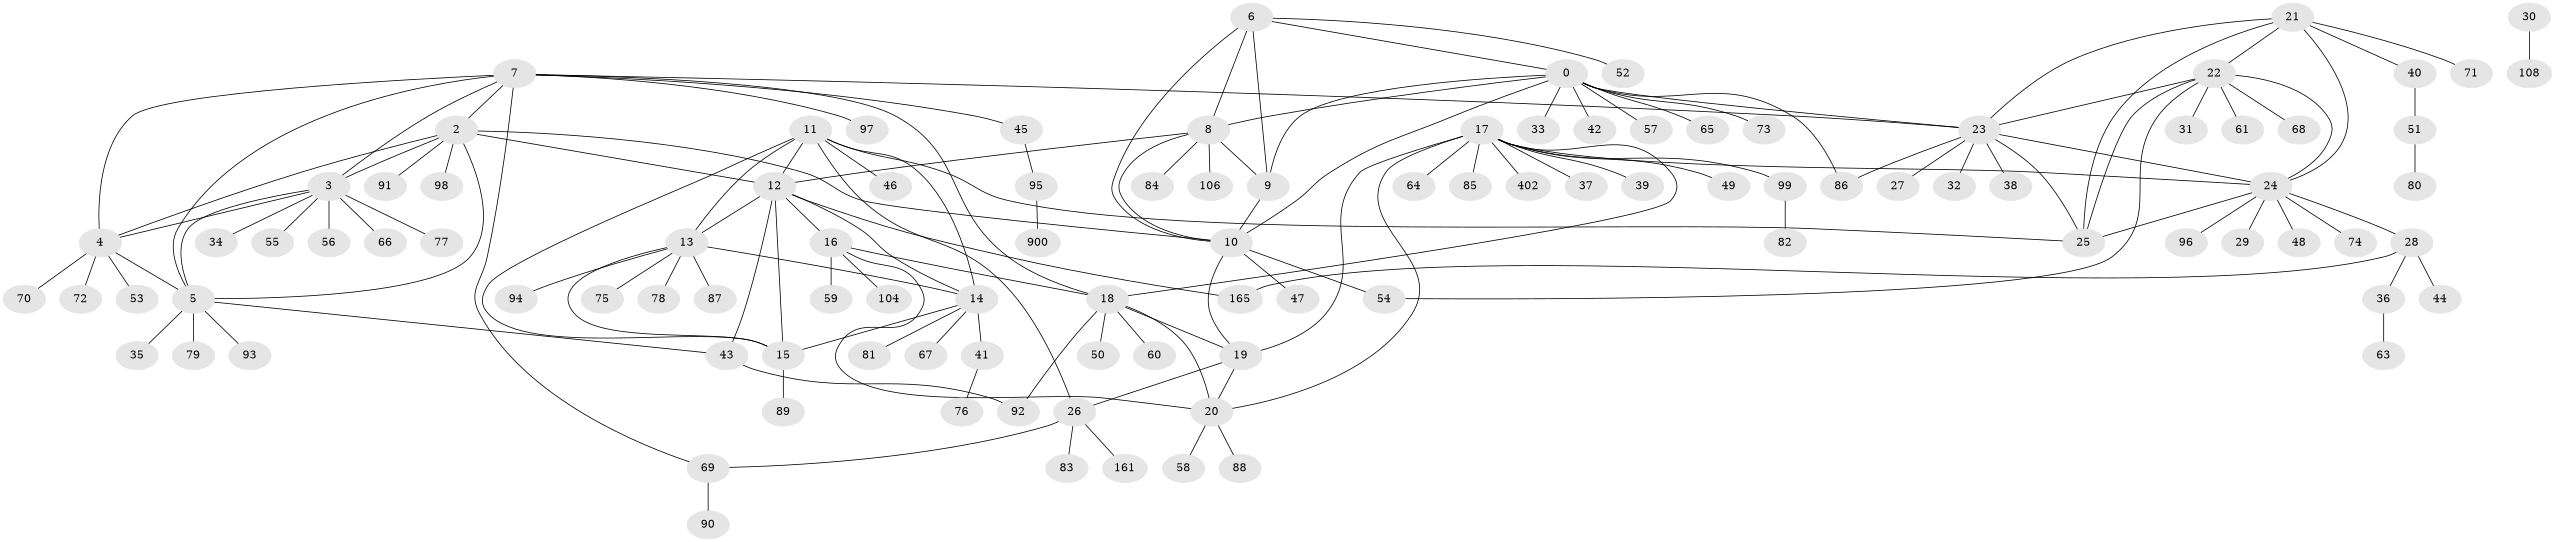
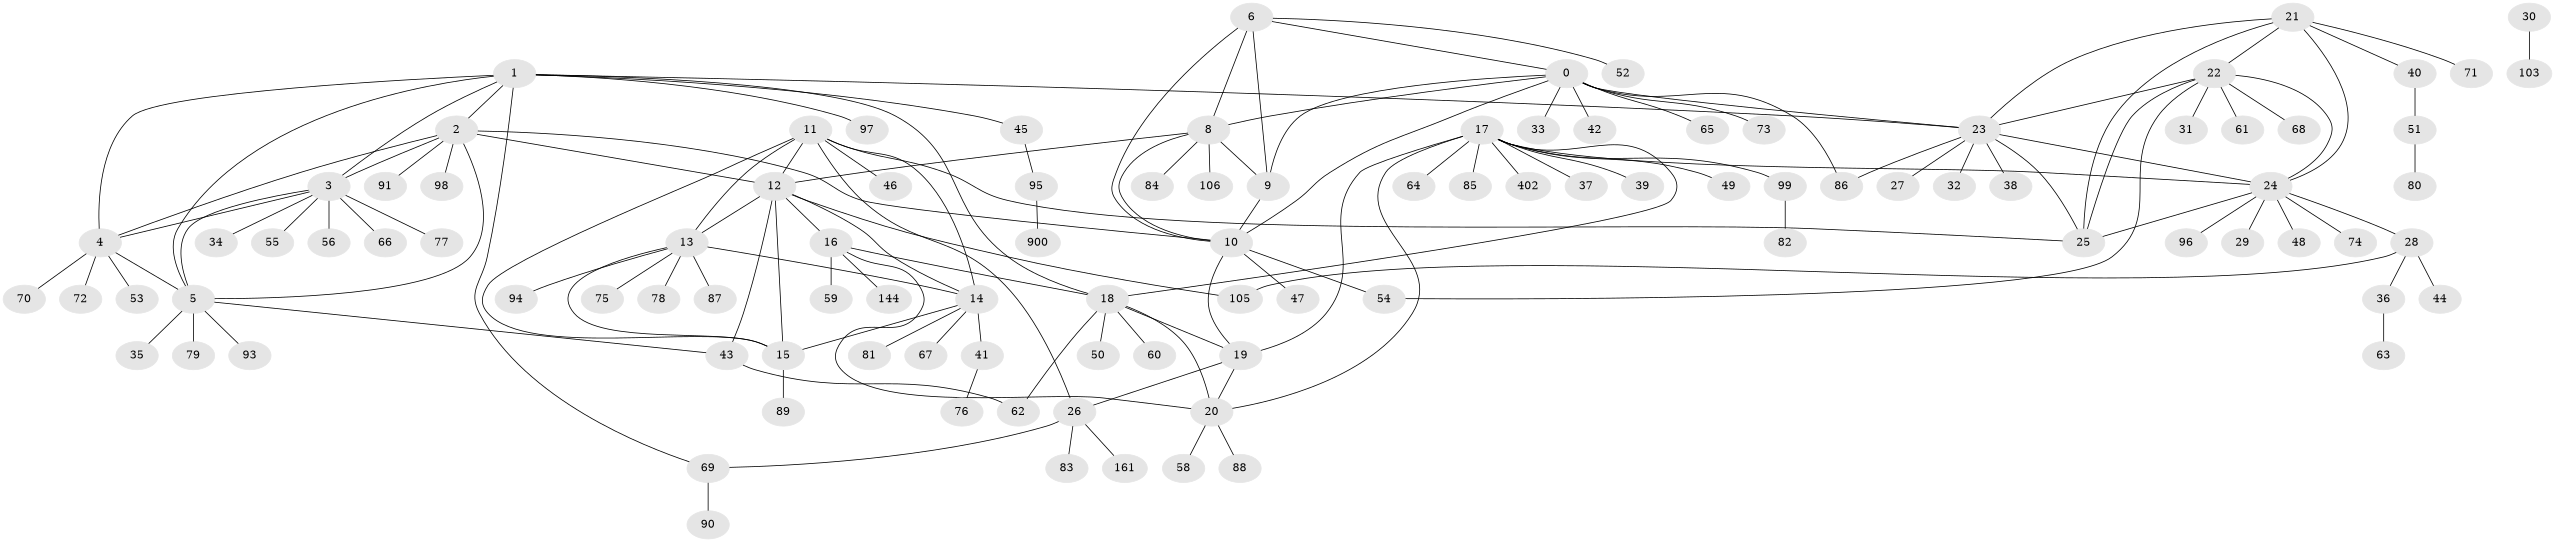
node "7": label "7" -> "1"
node "108": label "108" -> "103"
node "57": removed
node "104": label "104" -> "144"
node "165": label "165" -> "105"
node "92": label "92" -> "62"
